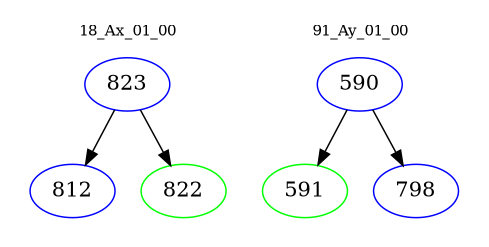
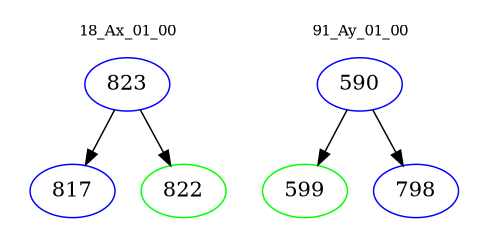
node "812": label "812" -> "817"
node "591": label "591" -> "599"
